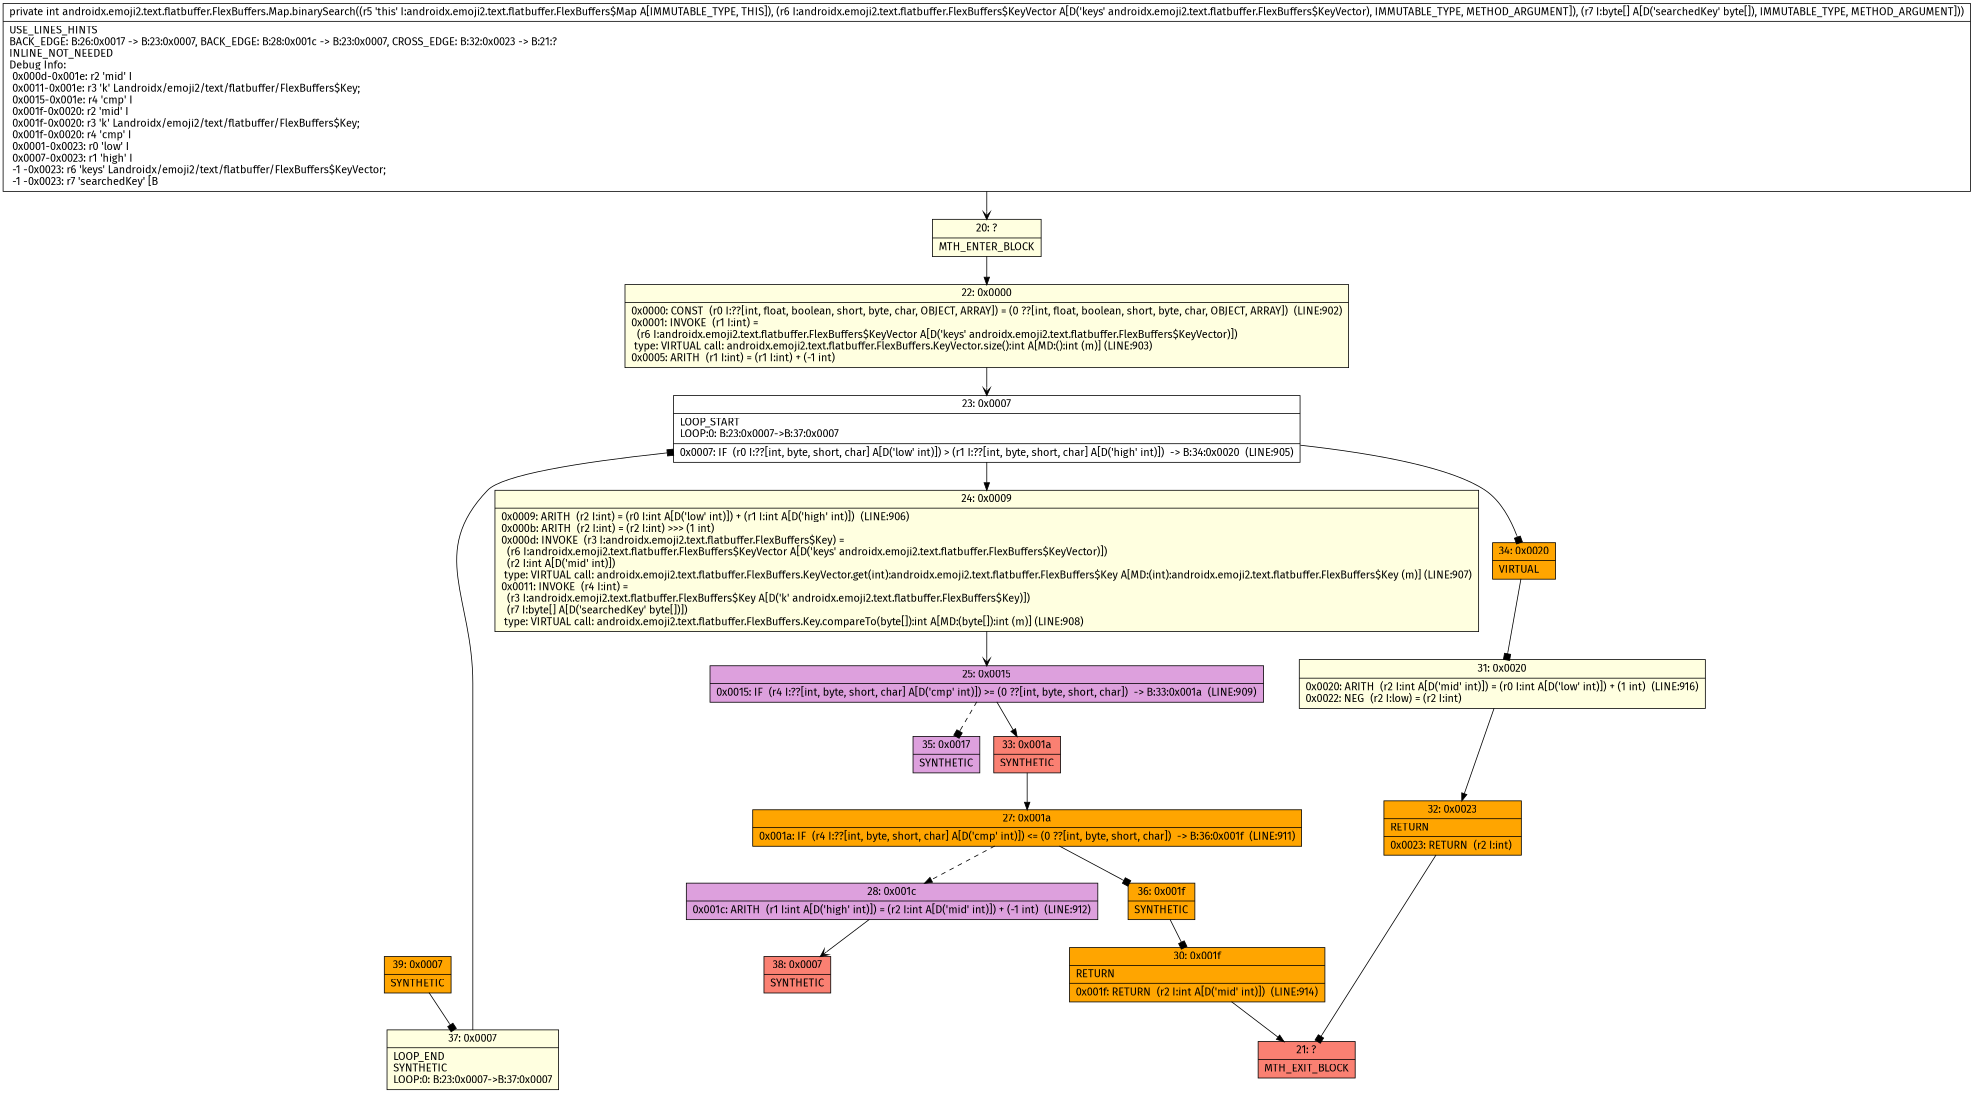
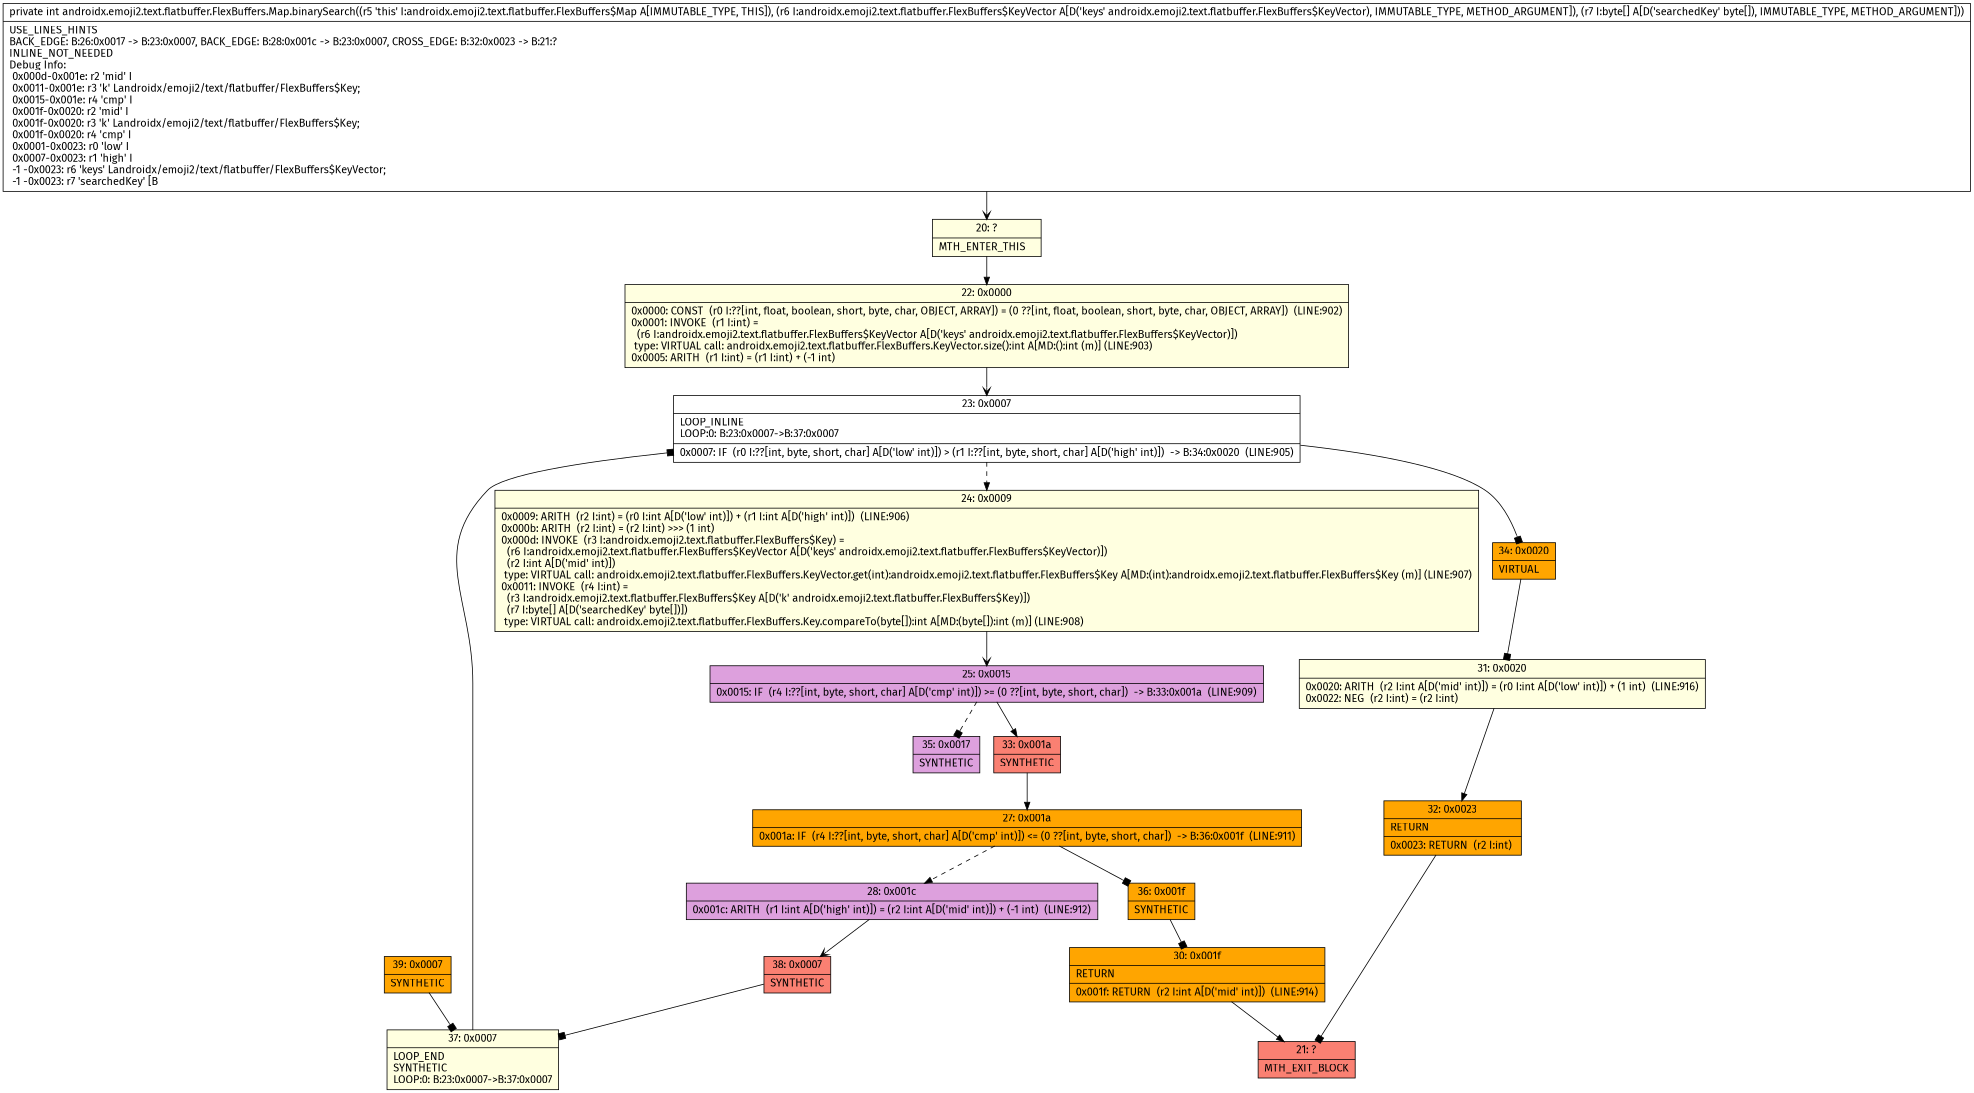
node "20: ?": text "MTH_ENTER_BLOCK" -> "MTH_ENTER_THIS"
node "23: 0x0007": text "LOOP_START" -> "LOOP_INLINE"
edge "23: 0x0007" -> "24: 0x0009": style solid -> dashed
node "31: 0x0020": text "0x0022: NEG  (r2 I:low) = (r2 I:int)" -> "0x0022: NEG  (r2 I:int) = (r2 I:int)"
edge "38: 0x0007" -> "37: 0x0007": added
